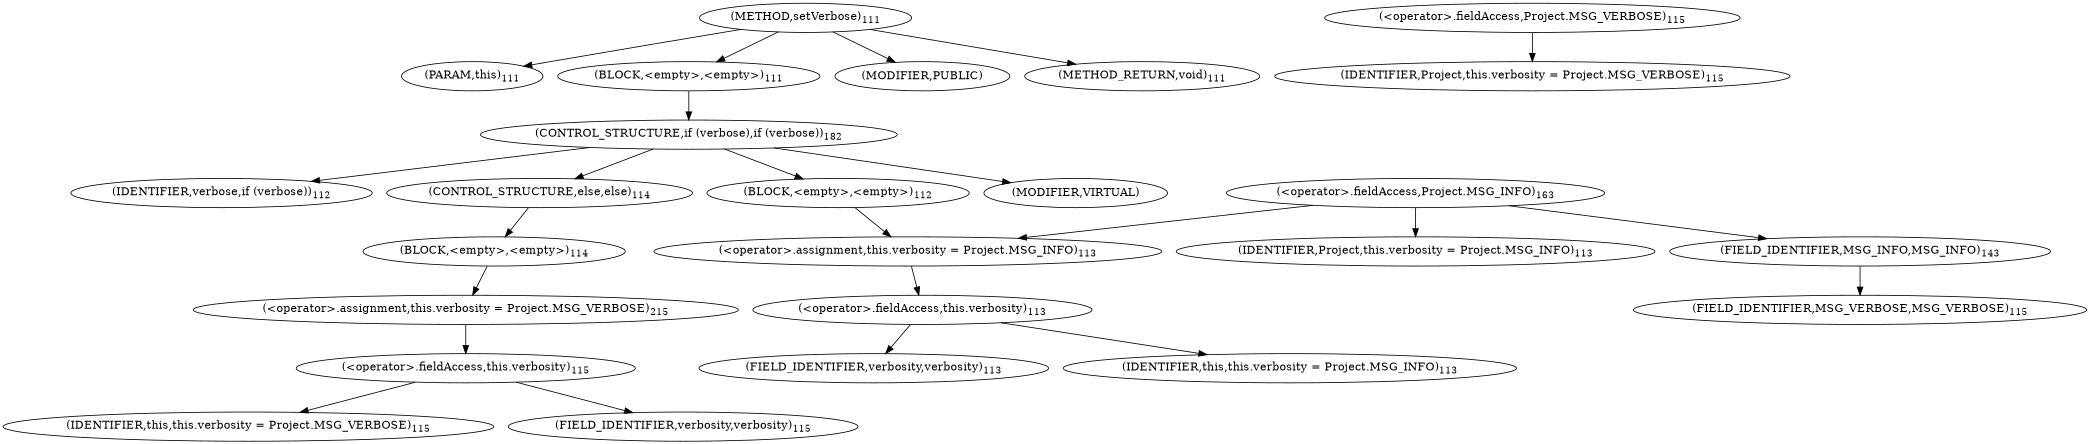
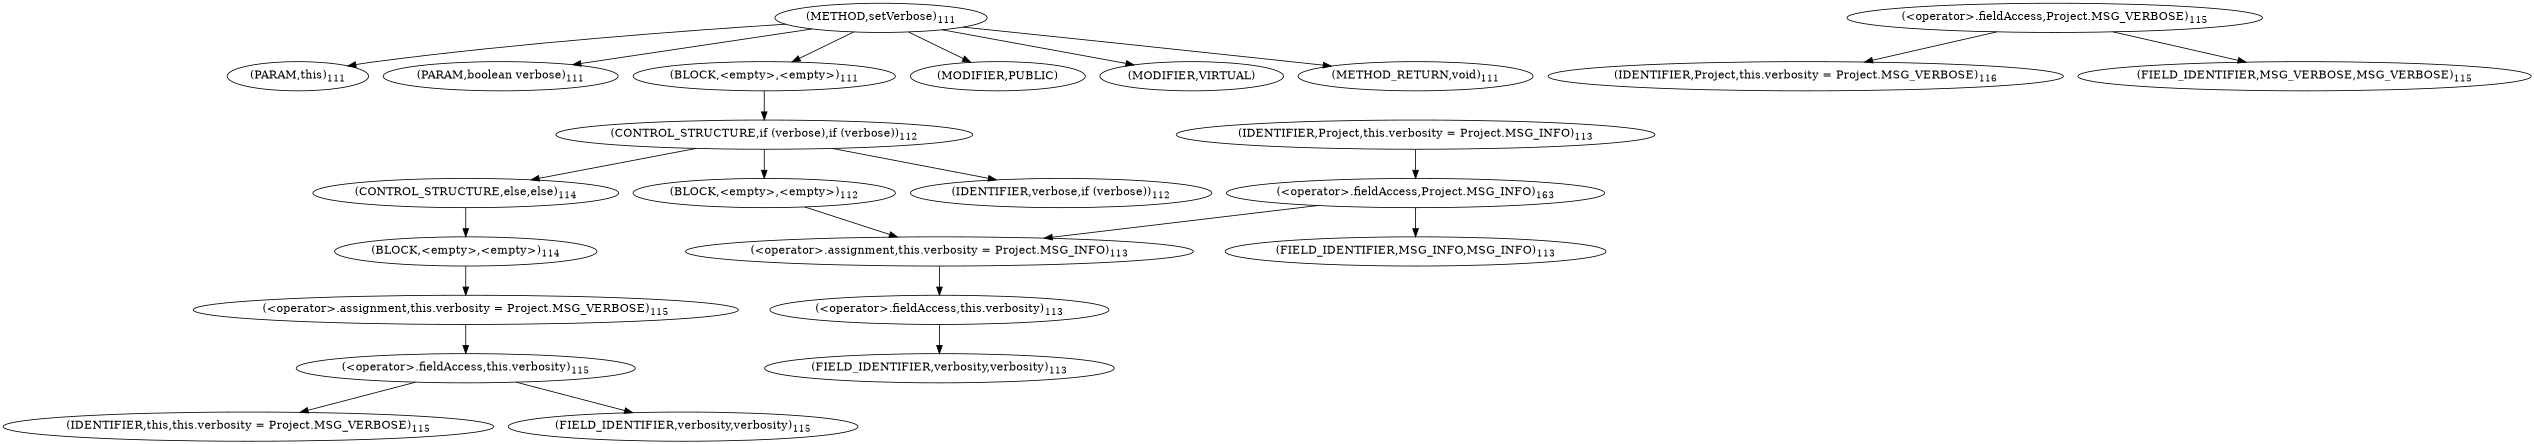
node "(IDENTIFIER,Project,this.verbosity = Project.MSG_VERBOSE)": text "115" -> "116"
node "(PARAM,boolean verbose)": added
node "(CONTROL_STRUCTURE,if (verbose),if (verbose))": text "182" -> "112"
edge "(CONTROL_STRUCTURE,if (verbose),if (verbose))" -> "(MODIFIER,VIRTUAL)": now "(METHOD,setVerbose)" -> "(MODIFIER,VIRTUAL)"
edge "(<operator>.fieldAccess,Project.MSG_INFO)" -> "(IDENTIFIER,Project,this.verbosity = Project.MSG_INFO)": reversed
node "(FIELD_IDENTIFIER,MSG_INFO,MSG_INFO)": text "143" -> "113"
edge "(FIELD_IDENTIFIER,MSG_INFO,MSG_INFO)" -> "(FIELD_IDENTIFIER,MSG_VERBOSE,MSG_VERBOSE)": now "(<operator>.fieldAccess,Project.MSG_VERBOSE)" -> "(FIELD_IDENTIFIER,MSG_VERBOSE,MSG_VERBOSE)"
node "(<operator>.assignment,this.verbosity = Project.MSG_VERBOSE)": text "215" -> "115"
node "(IDENTIFIER,this,this.verbosity = Project.MSG_INFO)": removed
